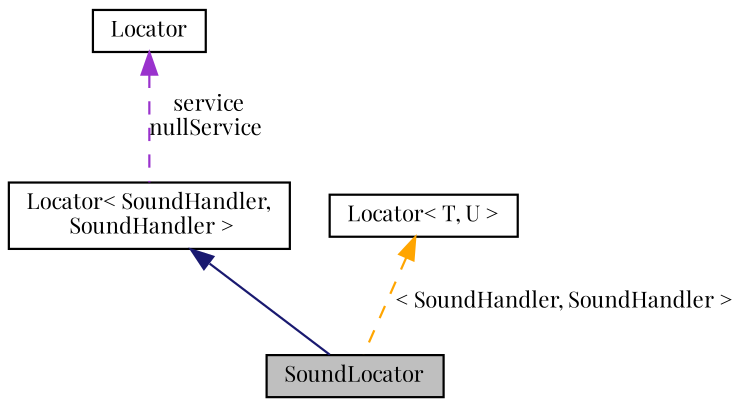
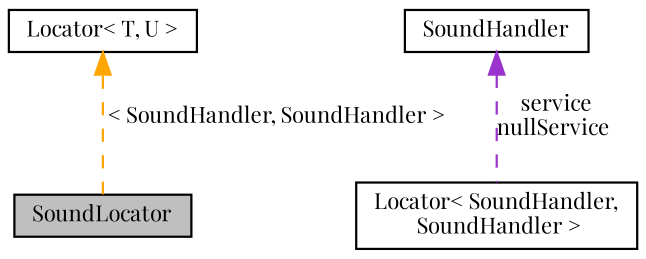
node "Locator": label "Locator" -> "SoundHandler"
edge "SoundLocator" -> "Locator< SoundHandler, SoundHandler >": removed
